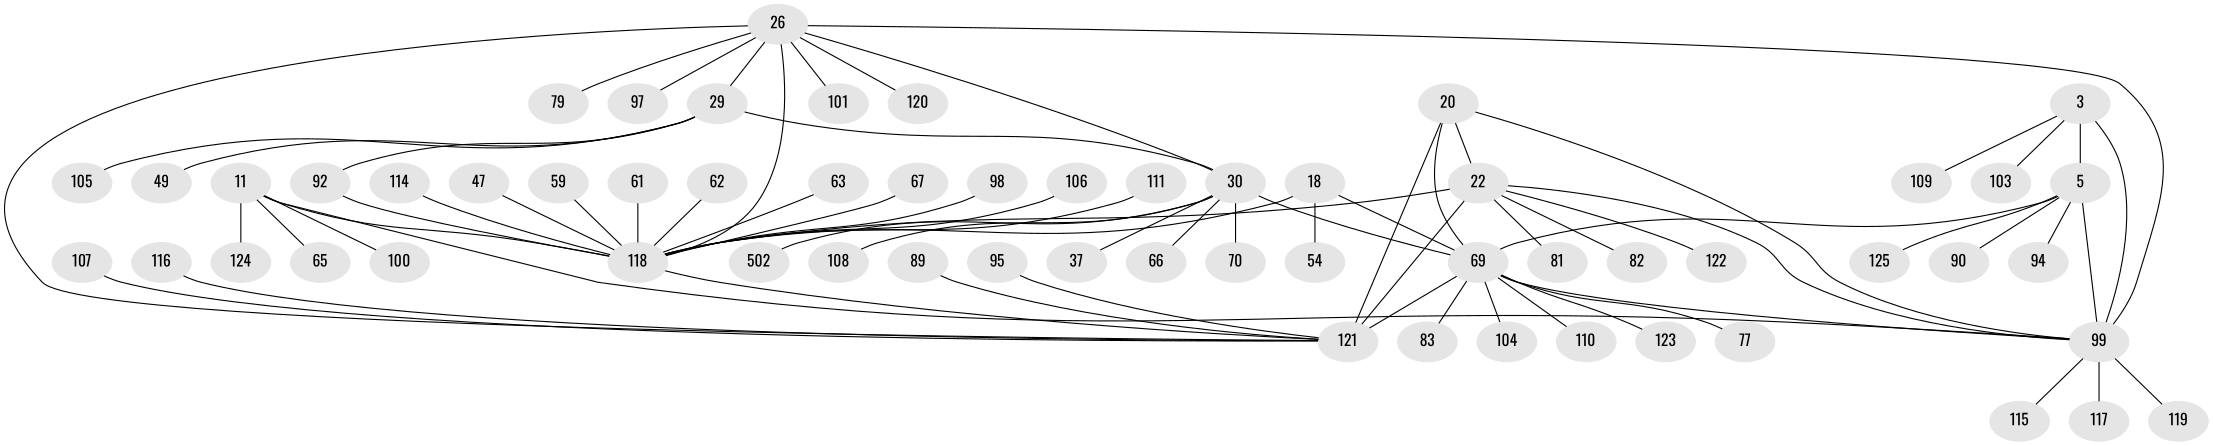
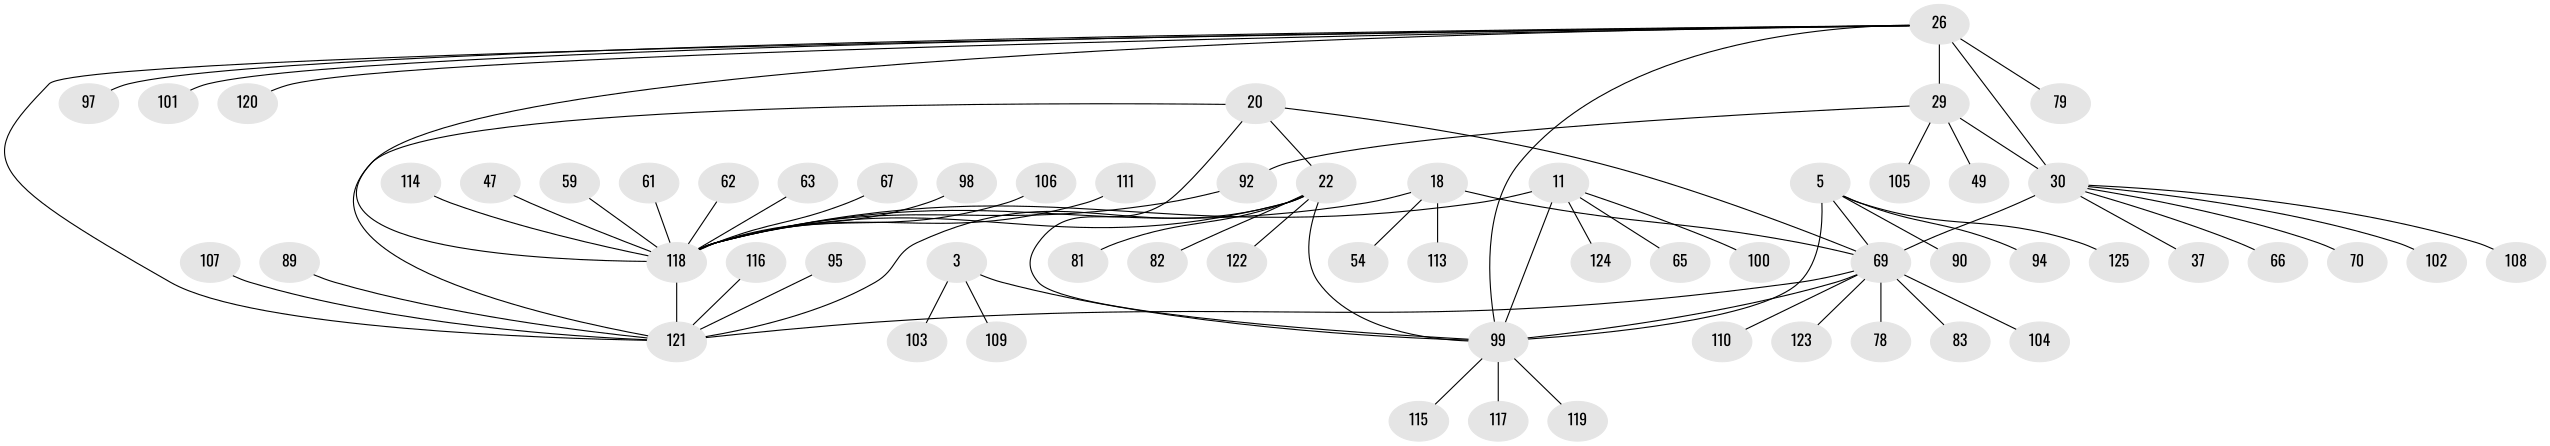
edge "3" -- "5": removed
node "502": label "502" -> "102"
node "113": added
node "77": label "77" -> "78"
